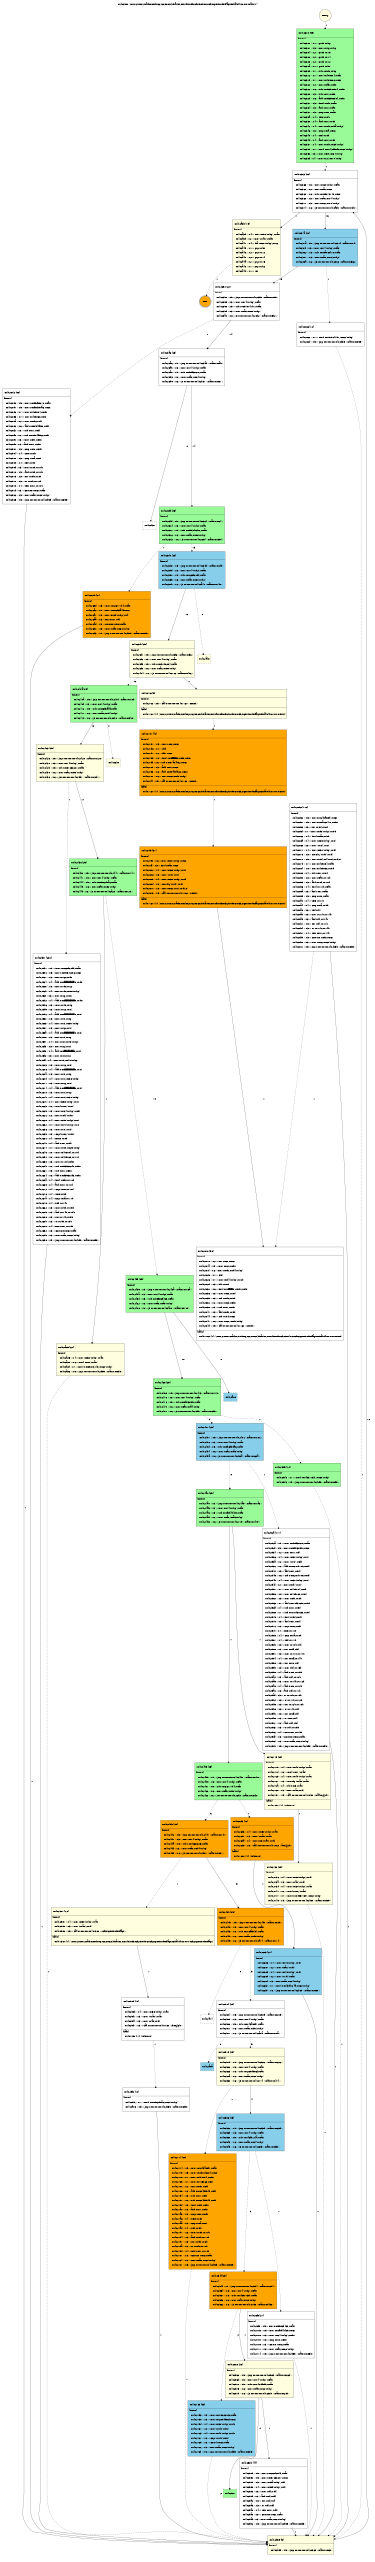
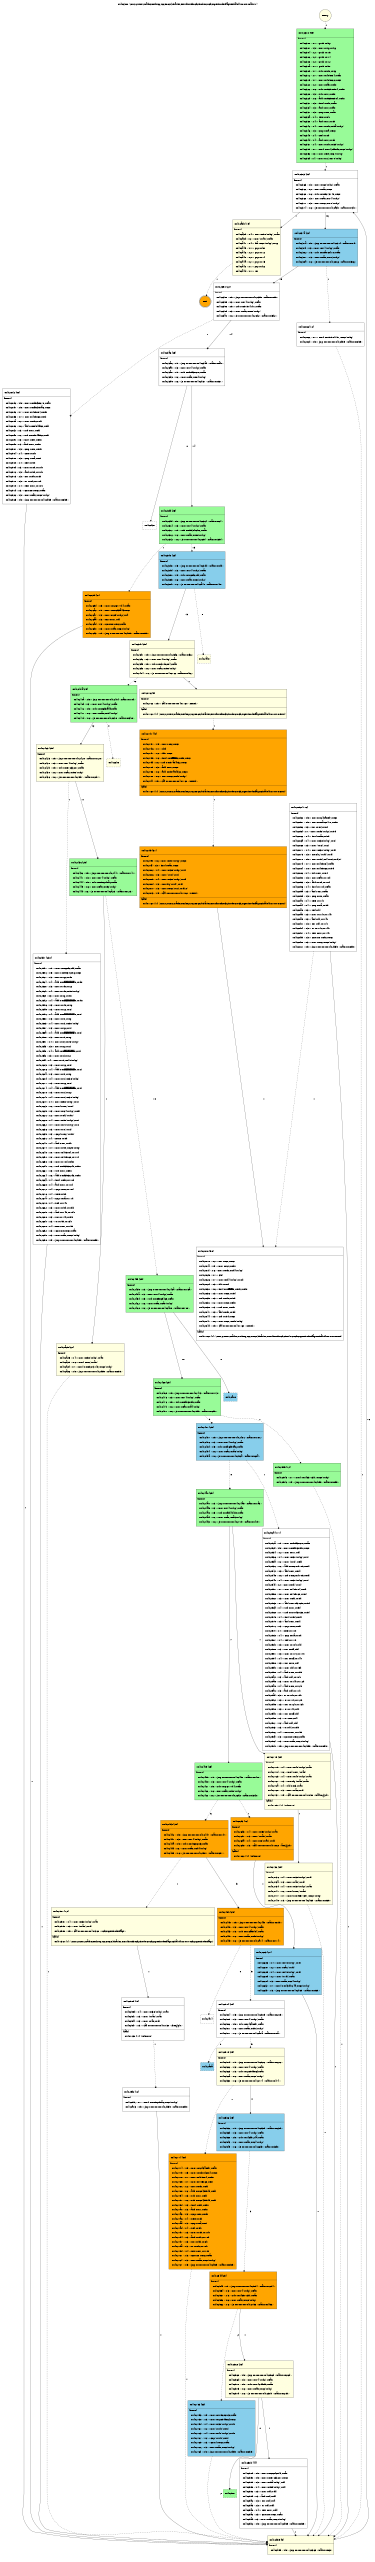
node "0x4026fe [27]": removed
